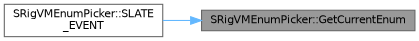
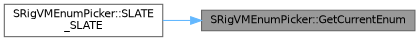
node "SRigVMEnumPicker::SLATE _EVENT": label "SRigVMEnumPicker::SLATE _EVENT" -> "SRigVMEnumPicker::SLATE _SLATE"
